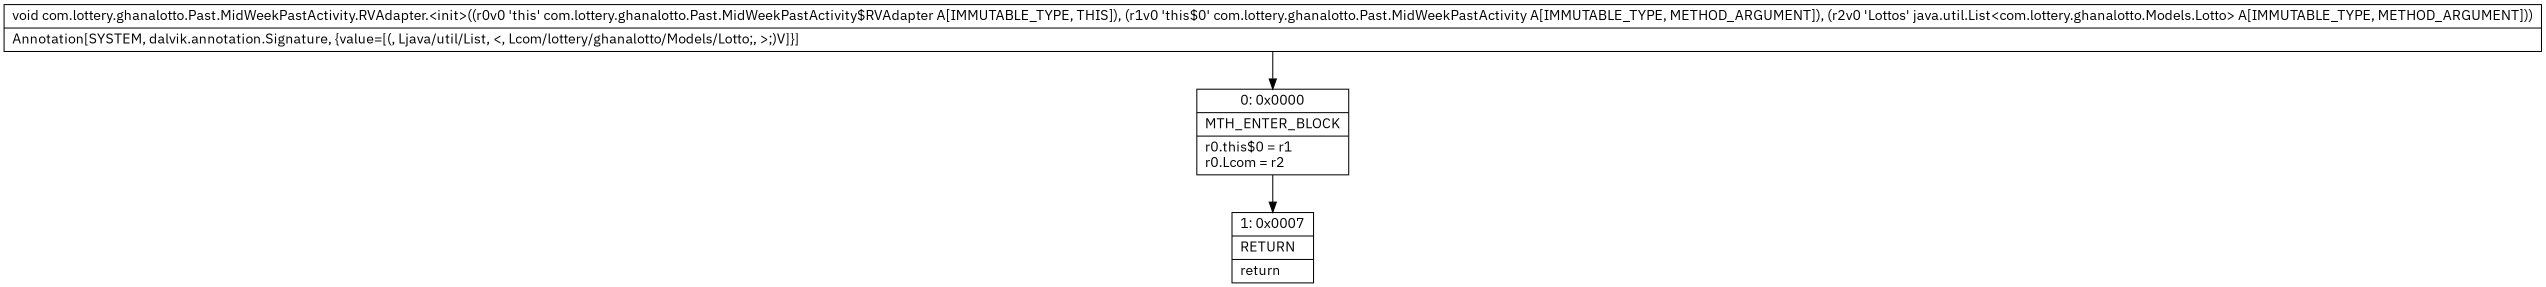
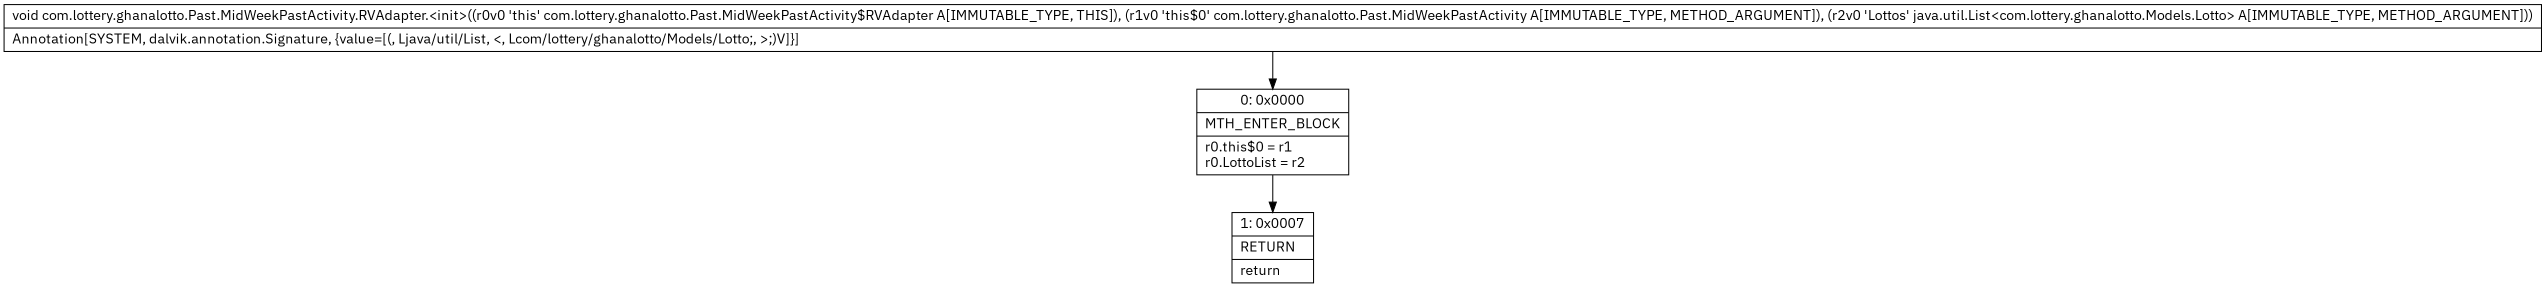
node "0: 0x0000": text "r0.Lcom = r2" -> "r0.LottoList = r2"
